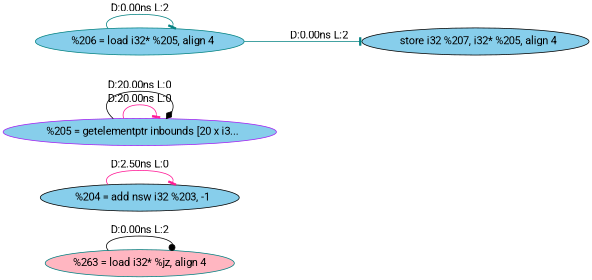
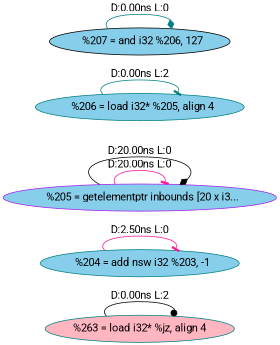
node "%207 = and i32 %206, 127": added
node "store i32 %207, i32* %205, align 4": removed
node "%204 = add nsw i32 %203, -1": color black -> teal
